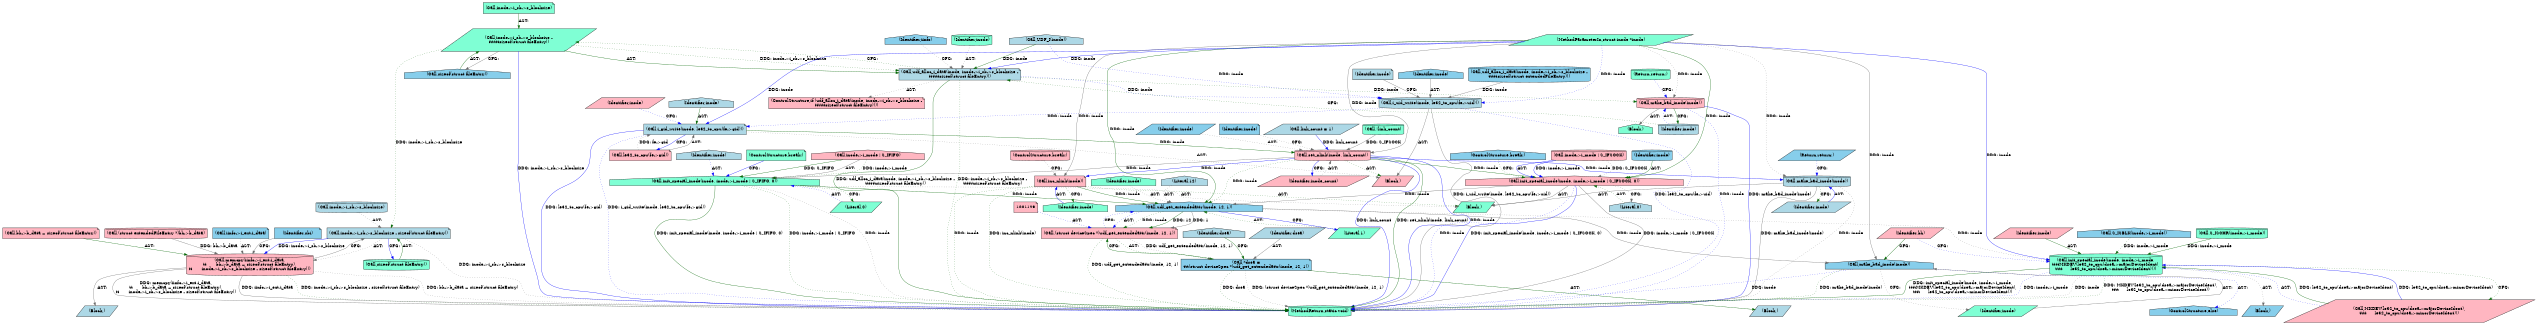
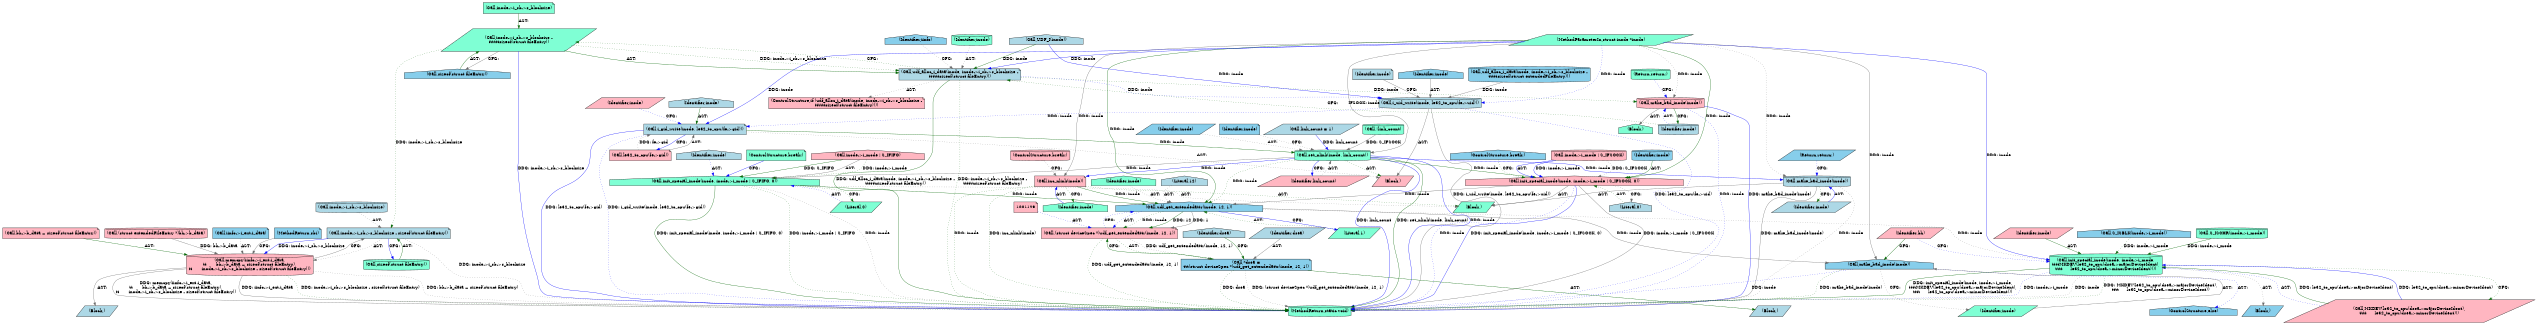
edge "(Call,UDF_I(inode))" -> "(Call,i_uid_write(inode, le32_to_cpu(fe->uid)))": style dotted -> solid
edge "(MethodParameterIn,struct inode *inode)" -> "(Call,set_nlink(inode, link_count))": label "DDG: inode" -> "IFSOCK: inode"
node "(Call,set_nlink(inode, link_count))": fillcolor lightpink -> aquamarine
node "(Identifier,inode_count)": label "(Identifier,inode_count)" -> "(Identifier,link_count)"
node "(Identifier,sbi)": label "(Identifier,sbi)" -> "(MethodReturn,sbi)"
